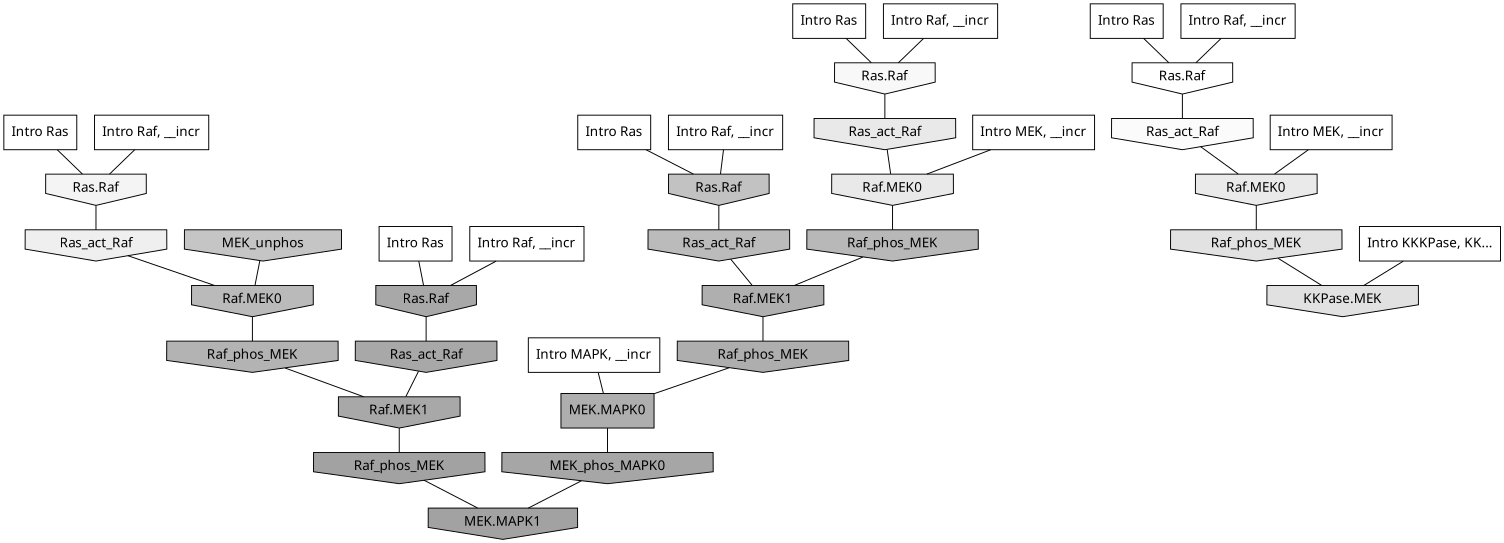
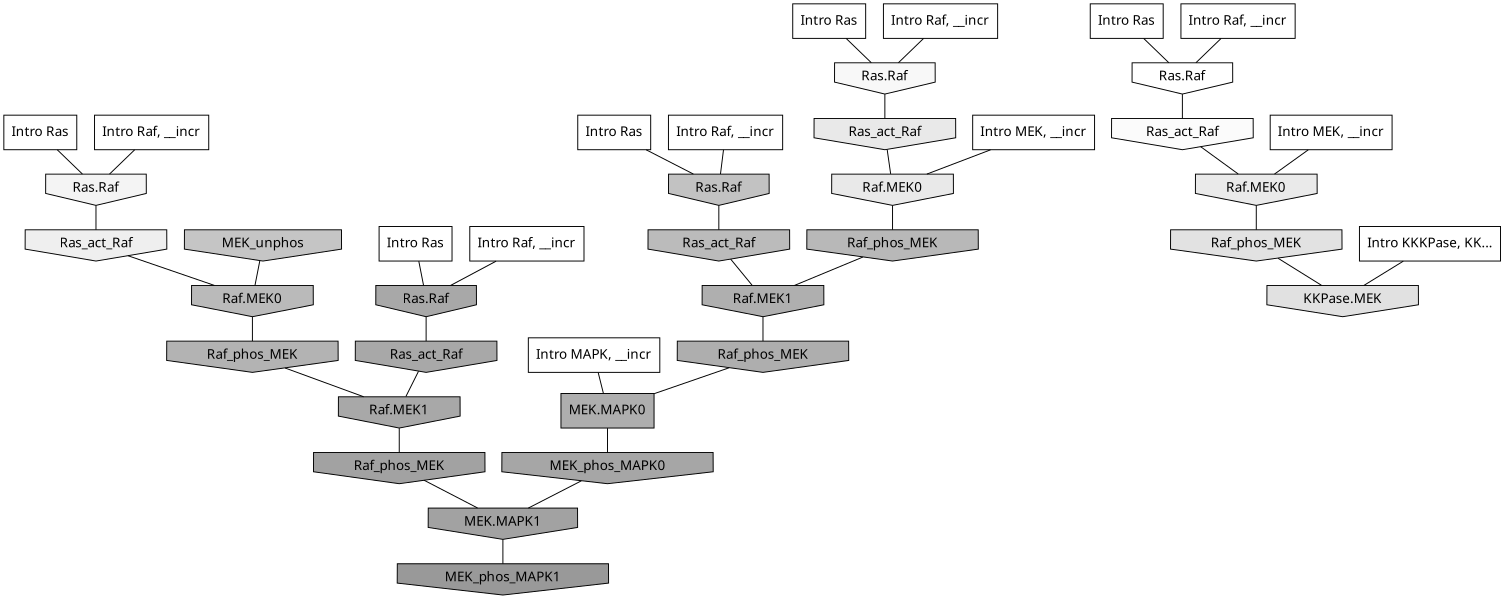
node "MEK_phos_MAPK1": added
